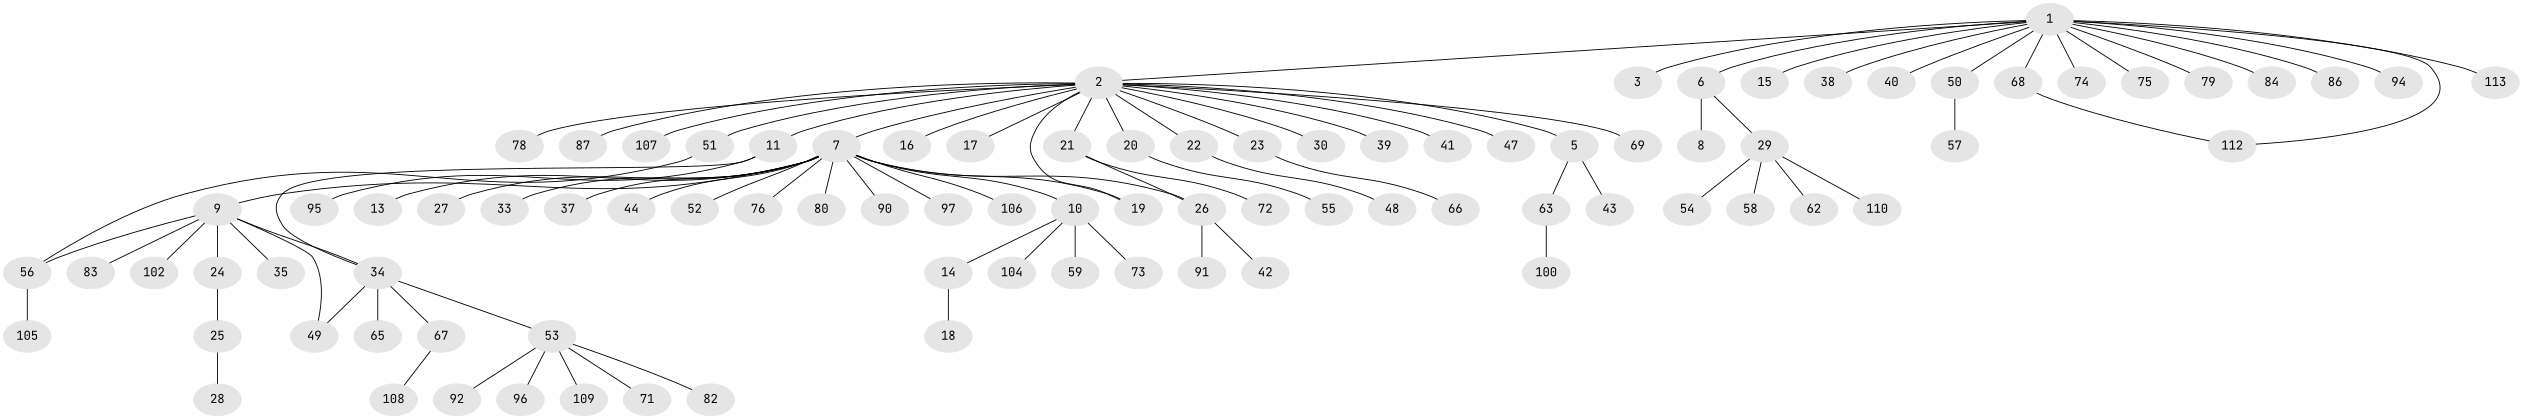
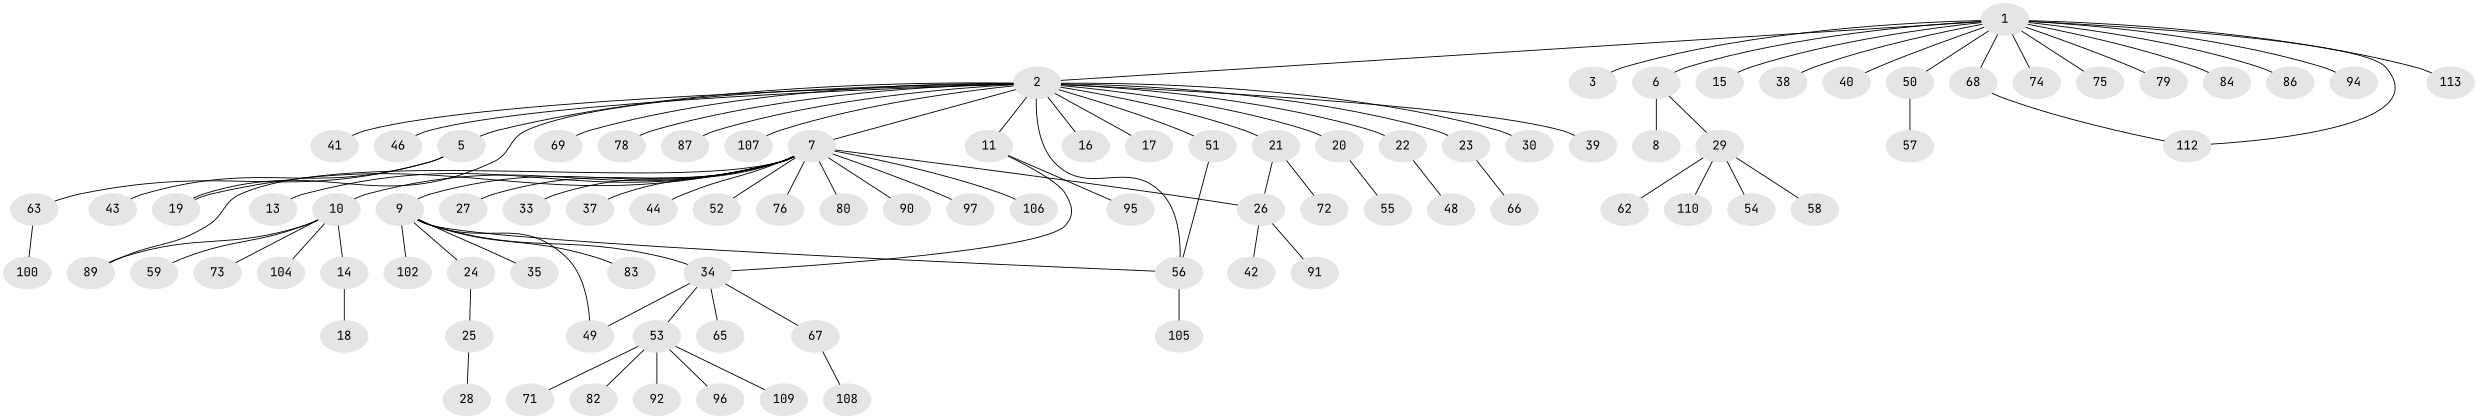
node "47": label "47" -> "46"
edge "2" -- "56": added
node "89": added
